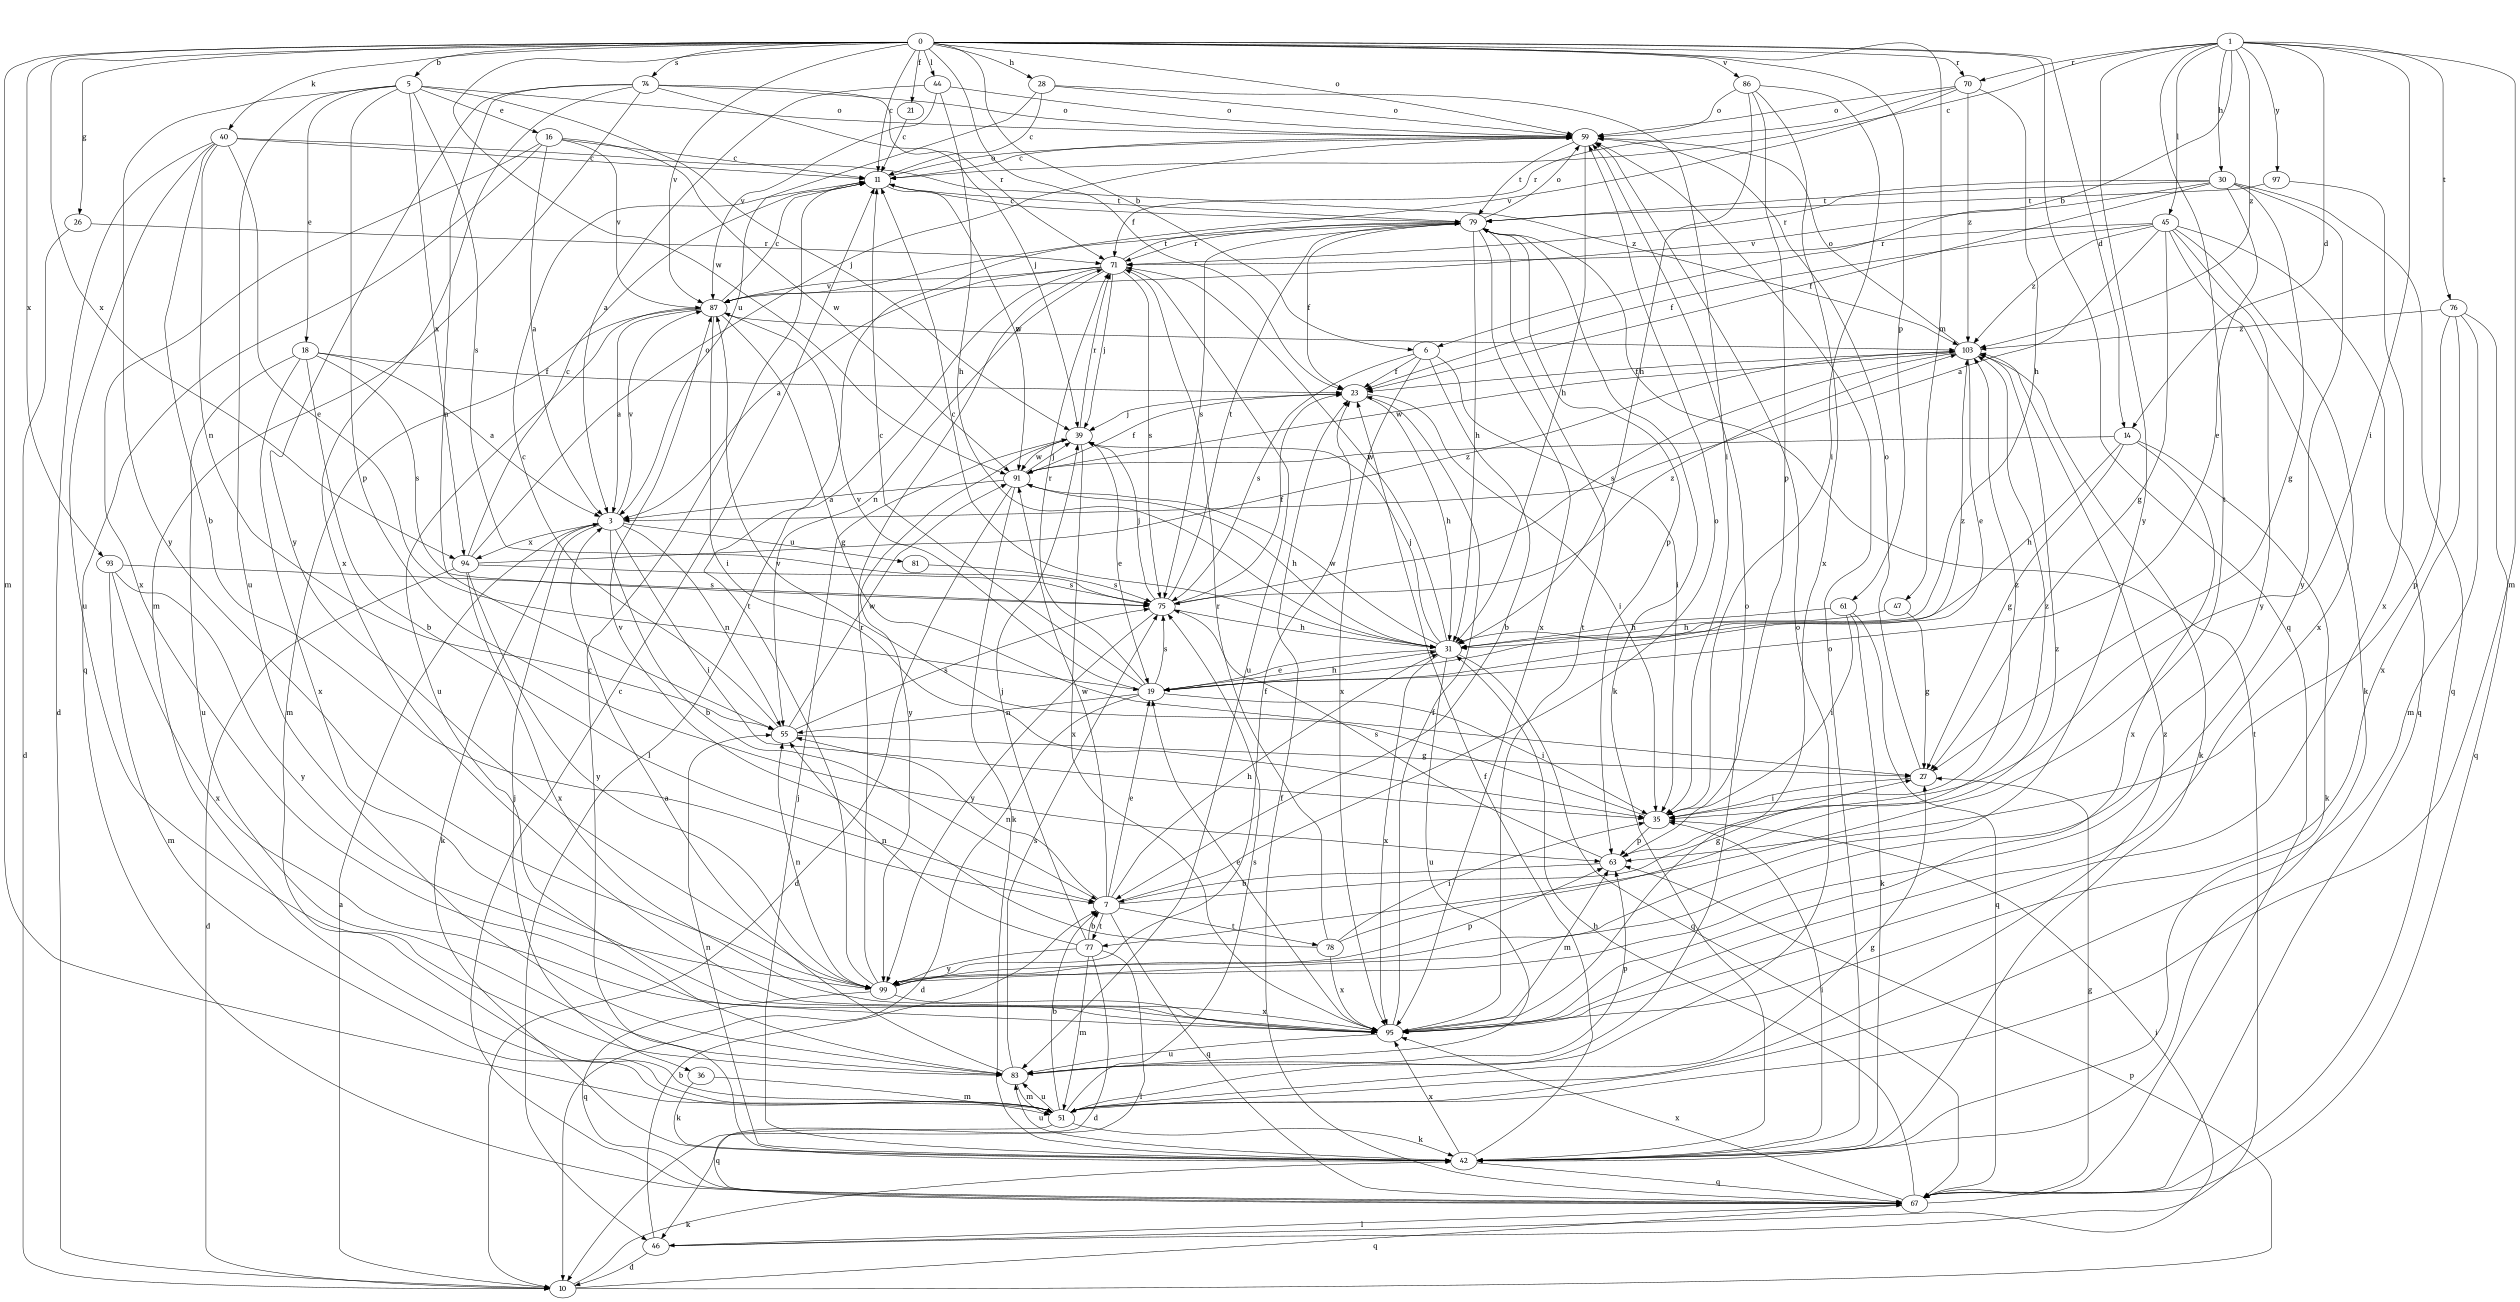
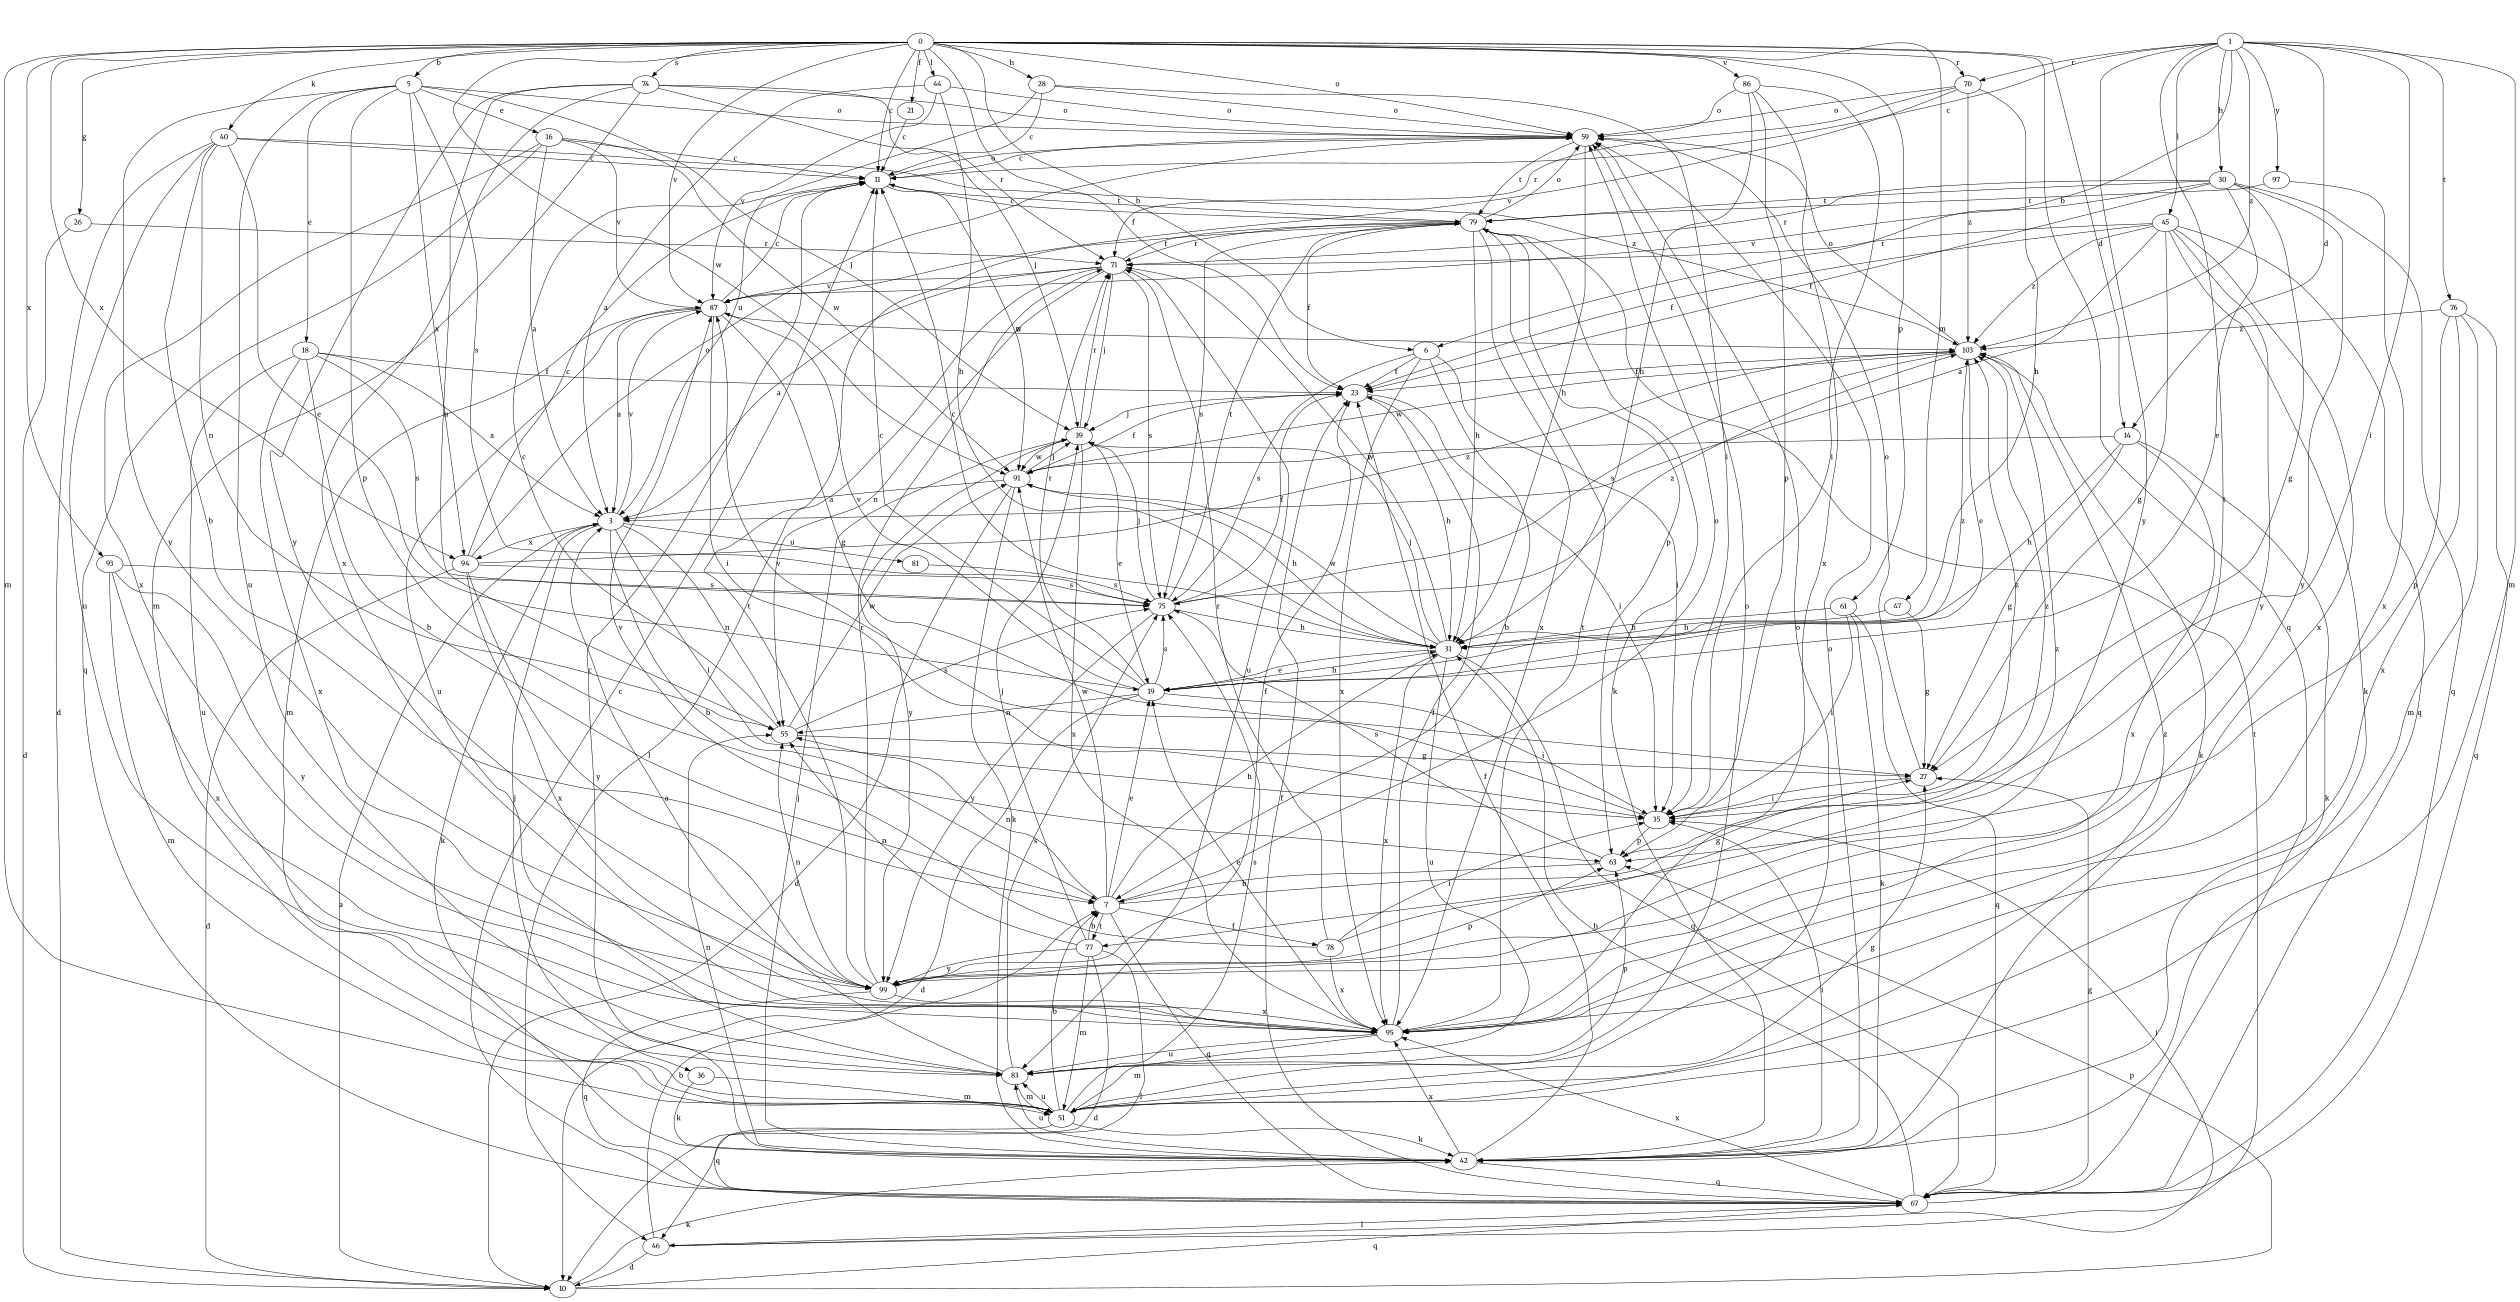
edge "7" -> "78": label "t" -> "f"
edge "95" -> "63": now "95" -> "51"
